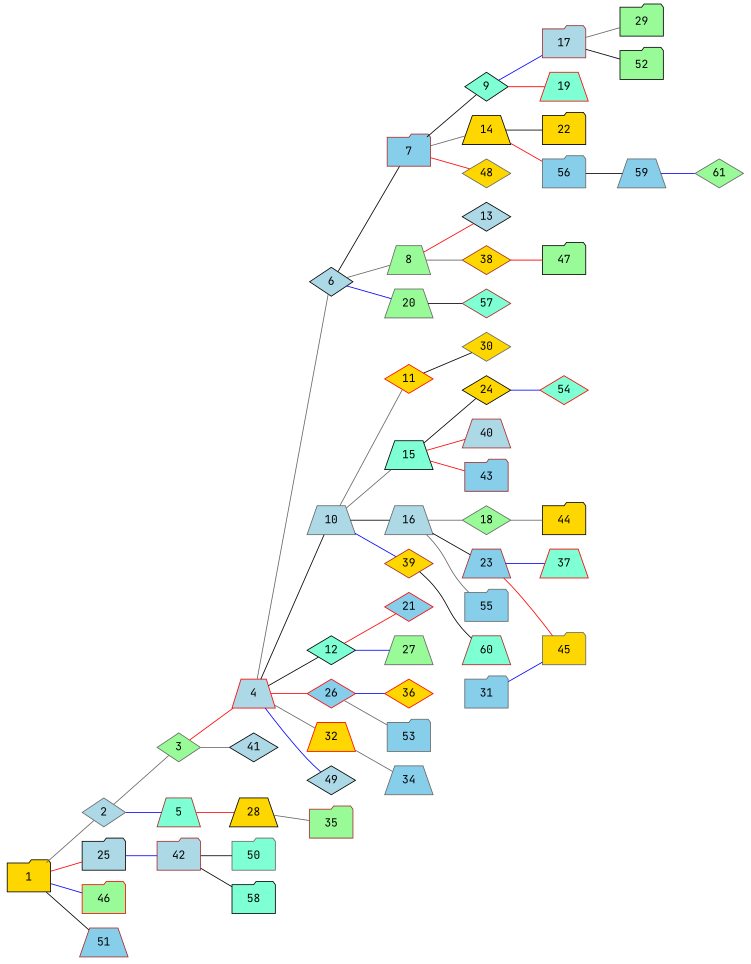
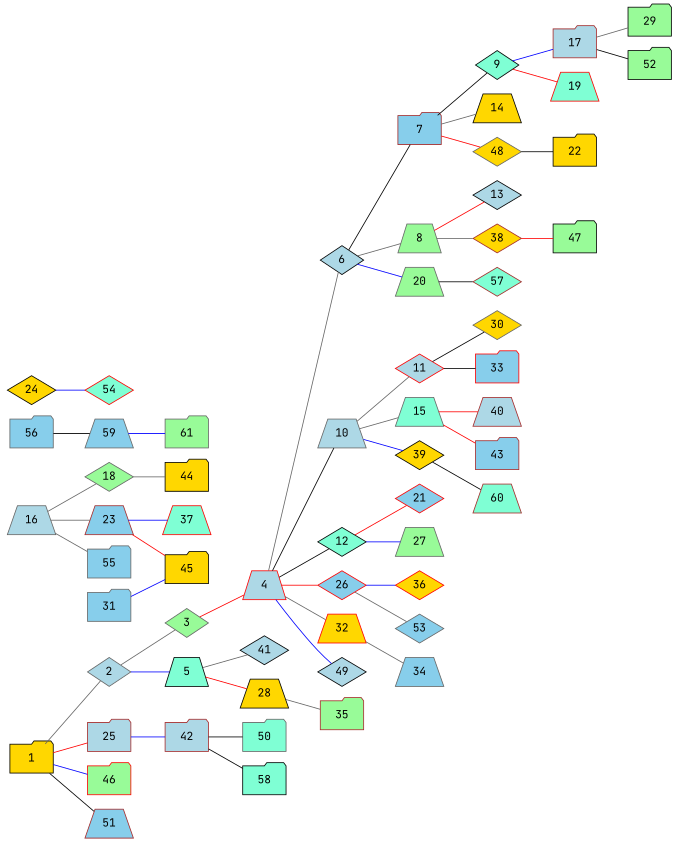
edge "14" -- "22": now "48" -- "22"
edge "14" -- "56": removed
node "61": shape diamond -> folder
node "33": added
node "11": fillcolor gold -> lightblue
edge "24" -- "15": removed
node "15": color black -> gray40
edge "10" -- "16": removed
edge "16" -- "23": color black -> gray40
node "39": color brown -> black
node "45": color gray40 -> black
node "53": shape folder -> diamond
edge "3" -- "41": now "5" -- "41"
node "5": color brown -> black
node "25": color black -> brown
